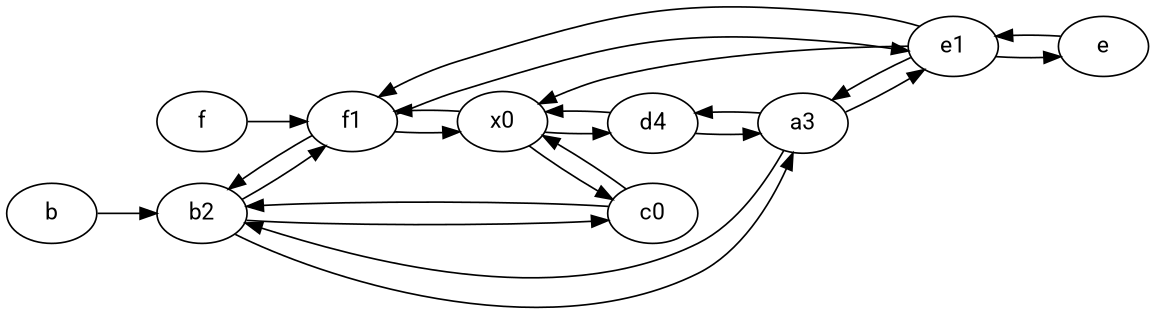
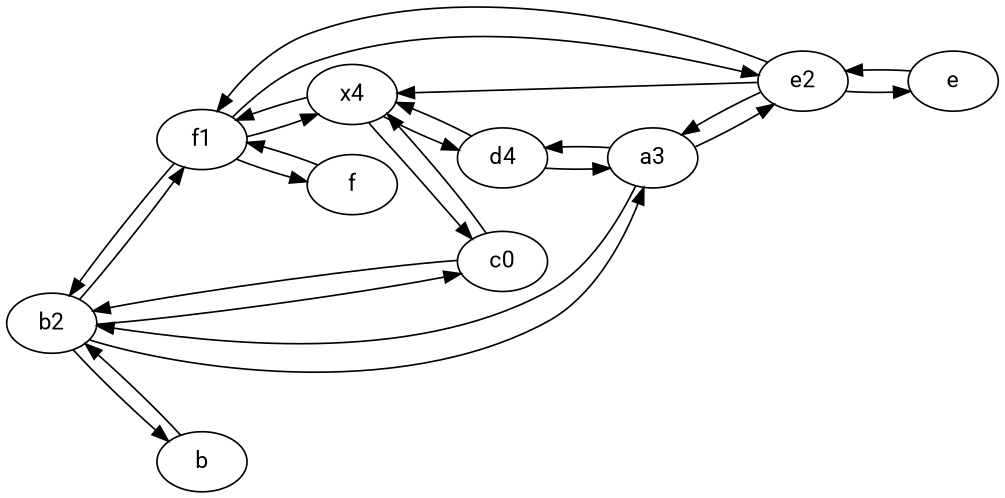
node "e1": label "e1" -> "e2"
node "x0": label "x0" -> "x4"
edge "f1" -> "f": added
edge "b2" -> "b": added
